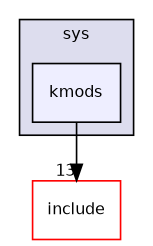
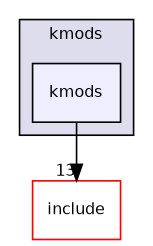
cluster "sys": label "sys" -> "kmods"
